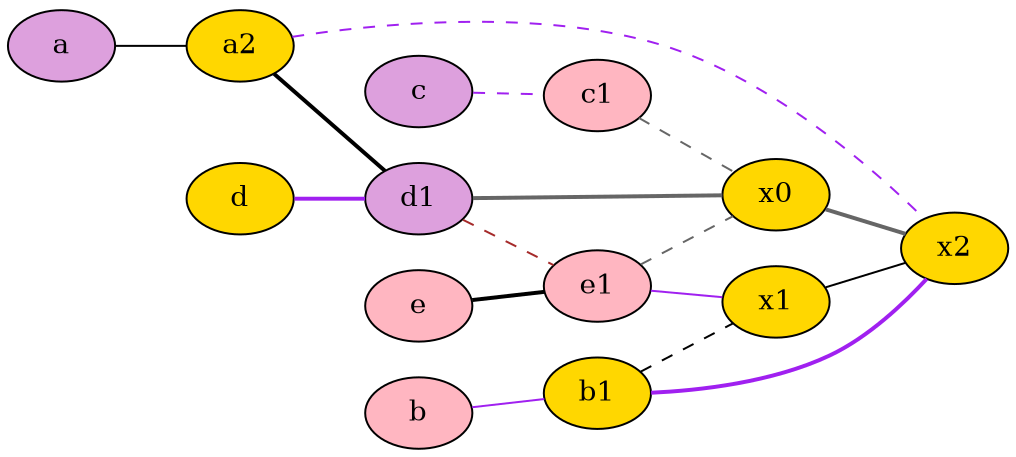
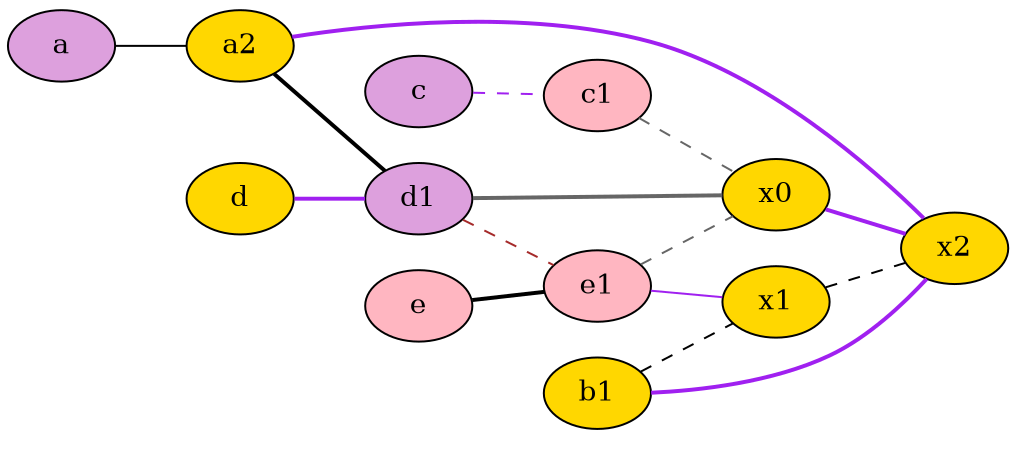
edge "a2" -- "x2": style dashed -> bold
edge "x0" -- "x2": color gray40 -> purple
edge "x2" -- "x1": style solid -> dashed
node "b": removed
